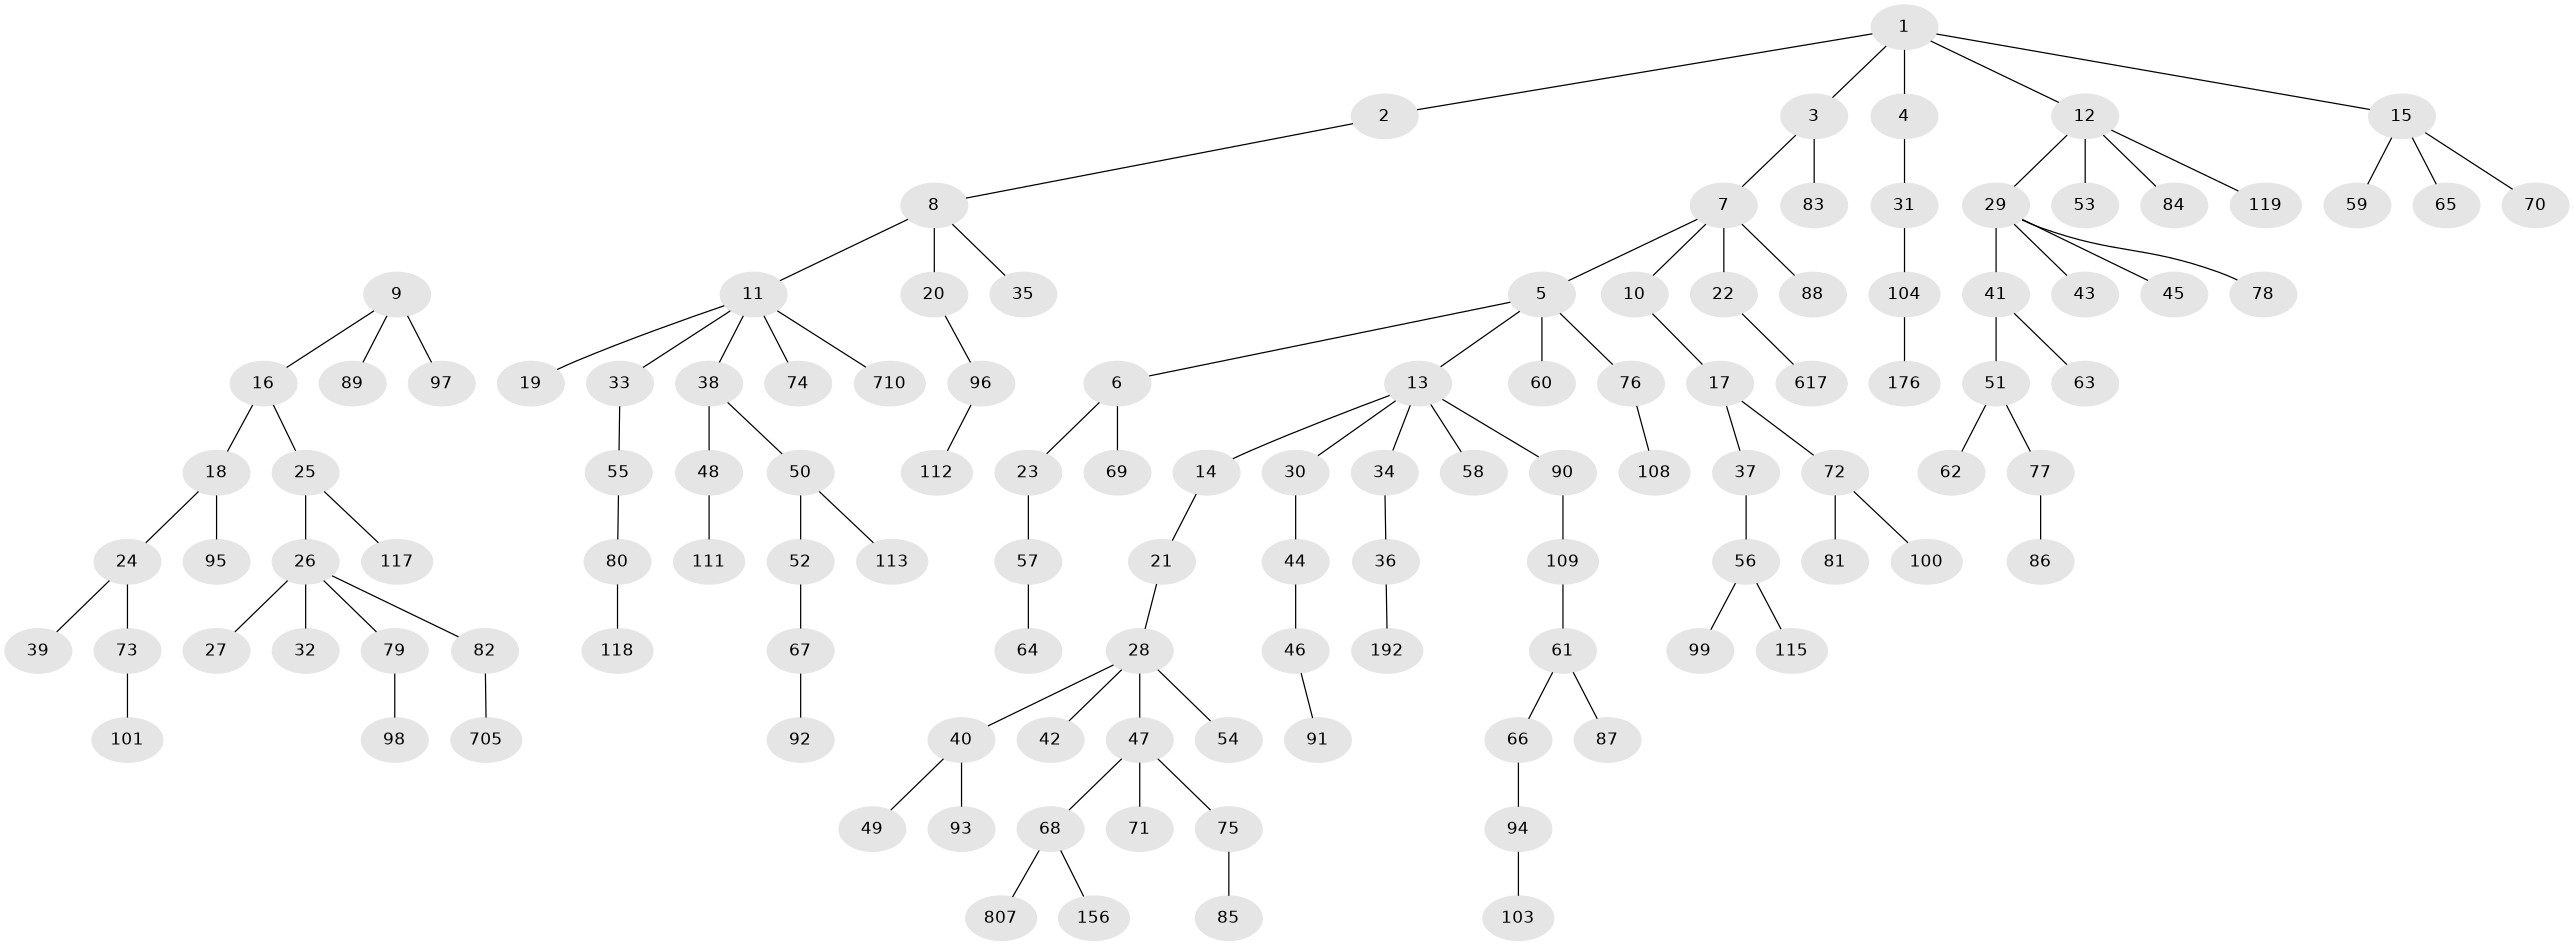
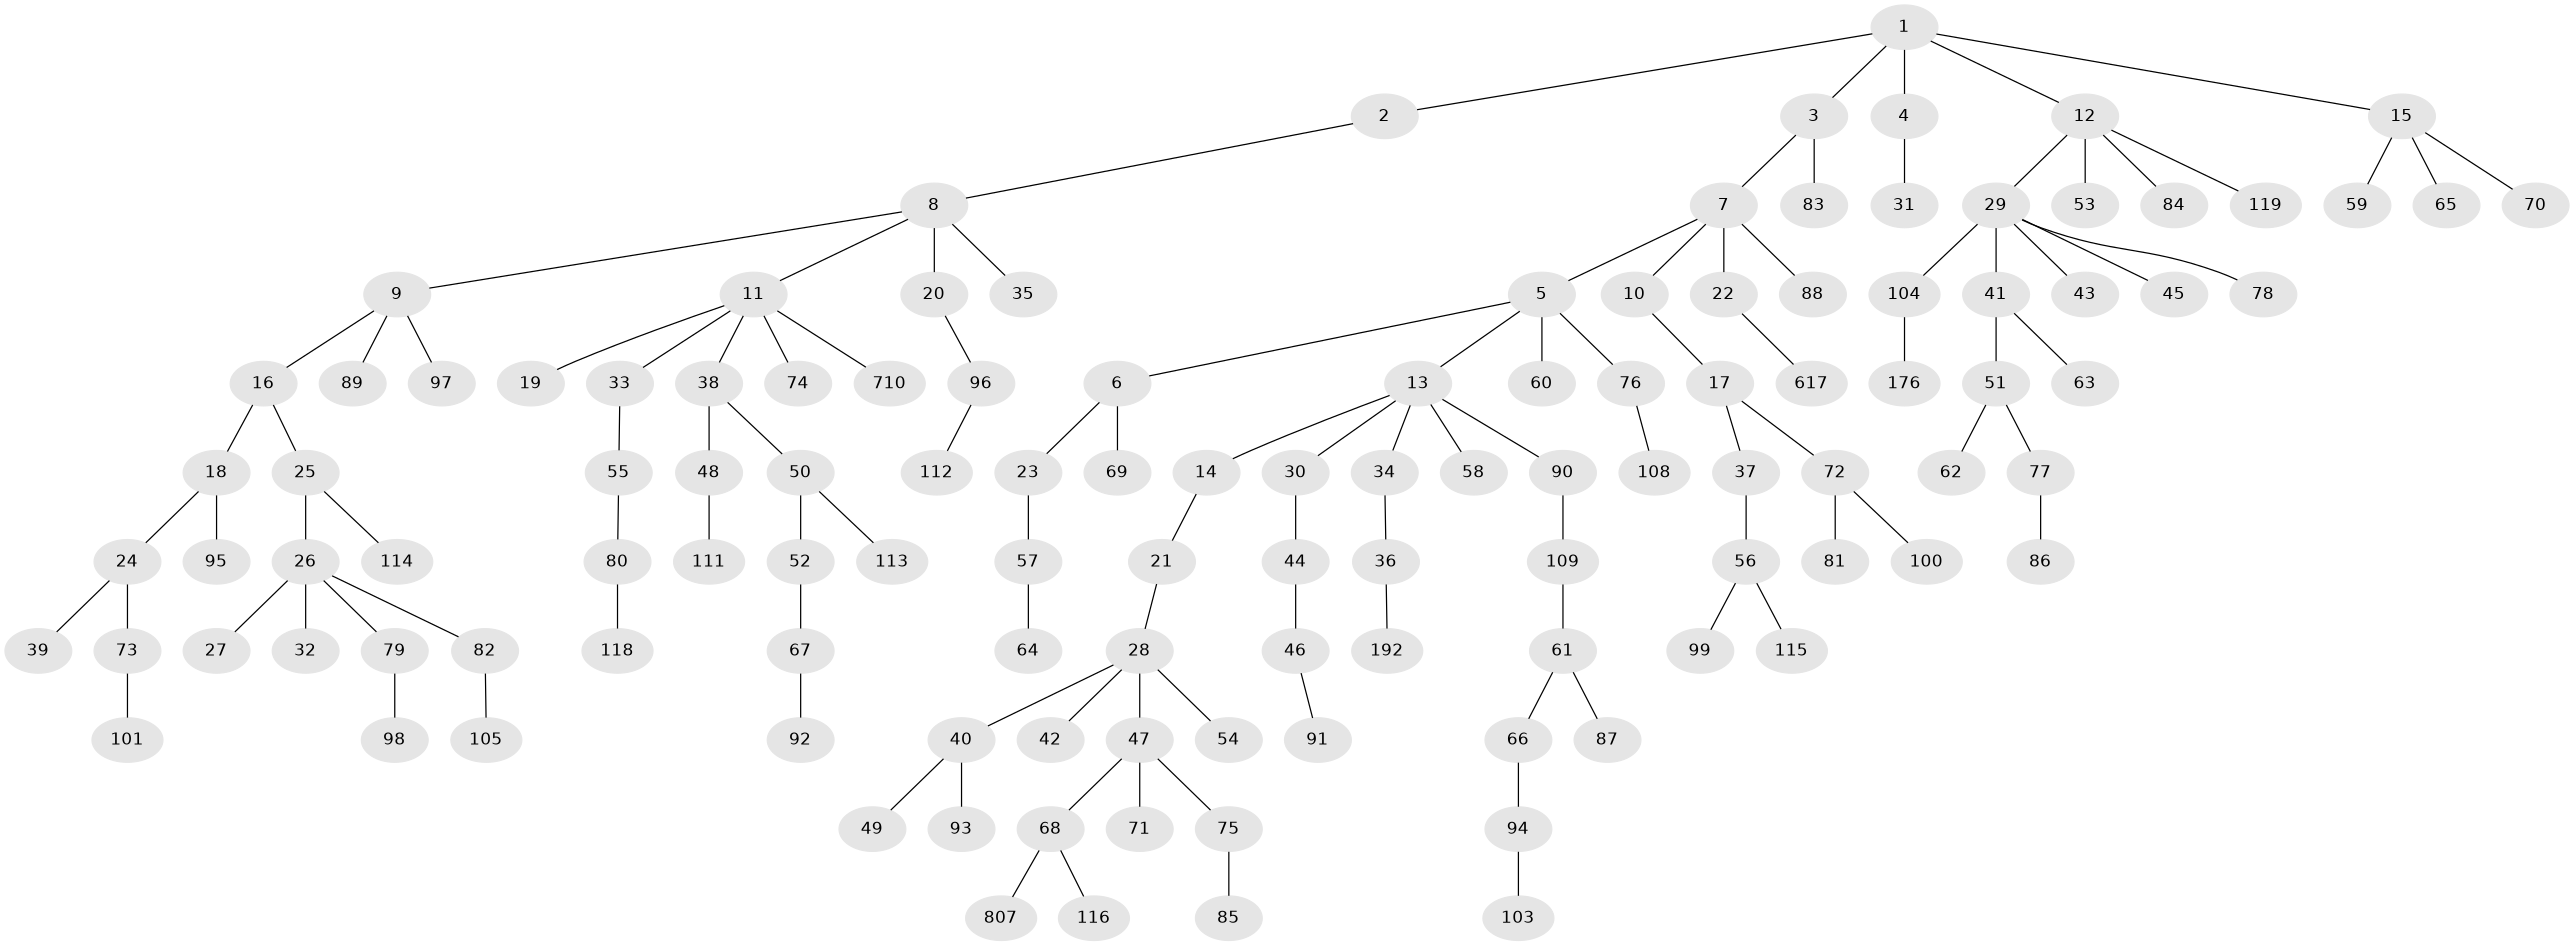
edge "8" -- "9": added
edge "31" -- "104": now "29" -- "104"
node "117": label "117" -> "114"
node "705": label "705" -> "105"
node "156": label "156" -> "116"
